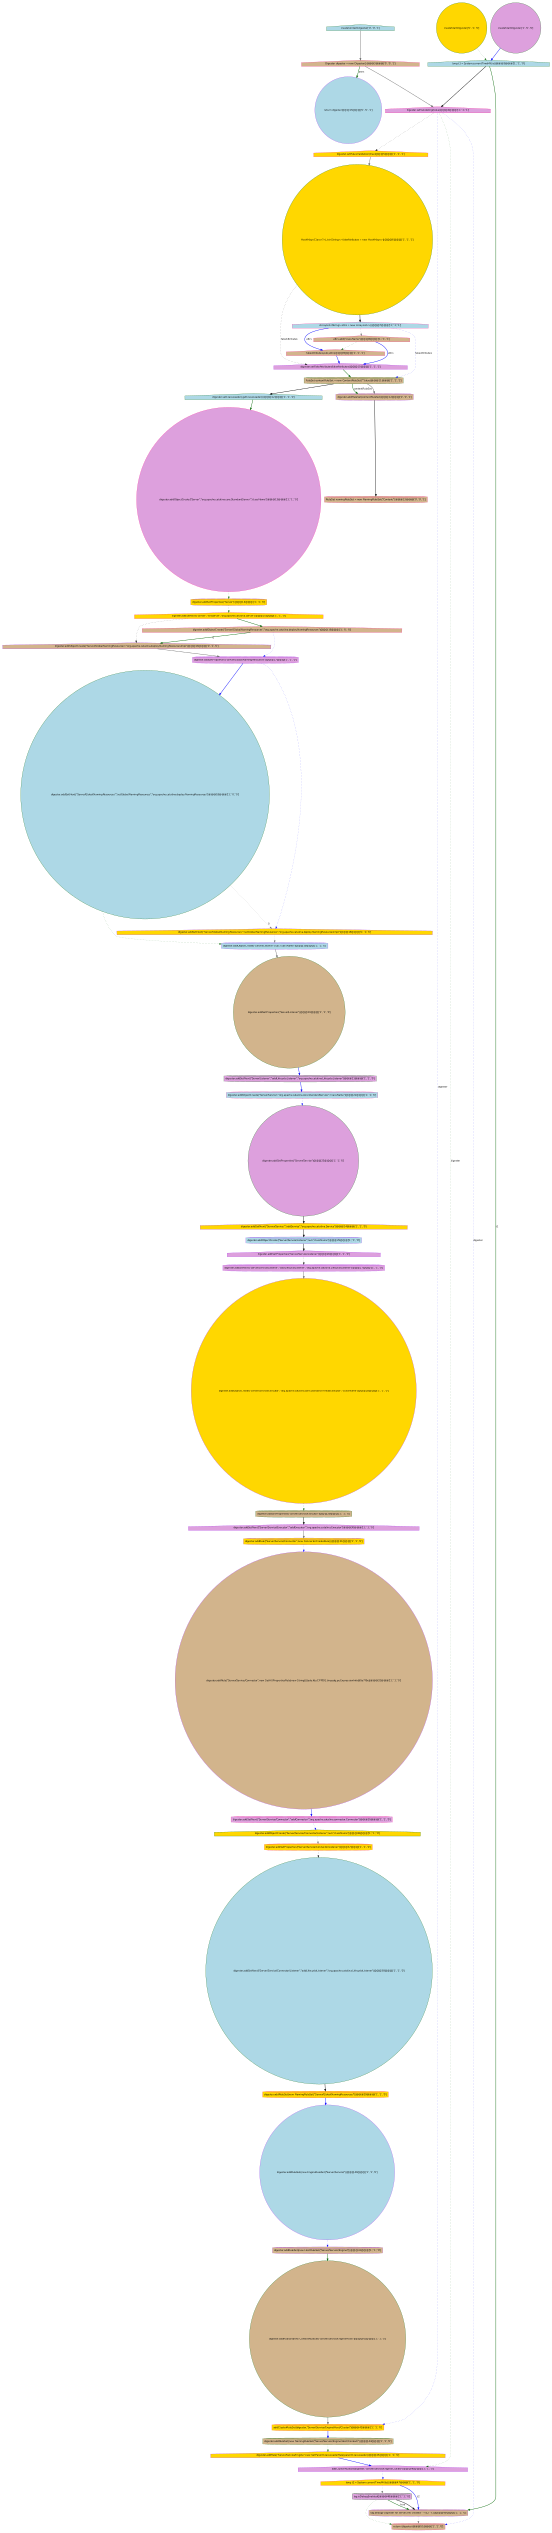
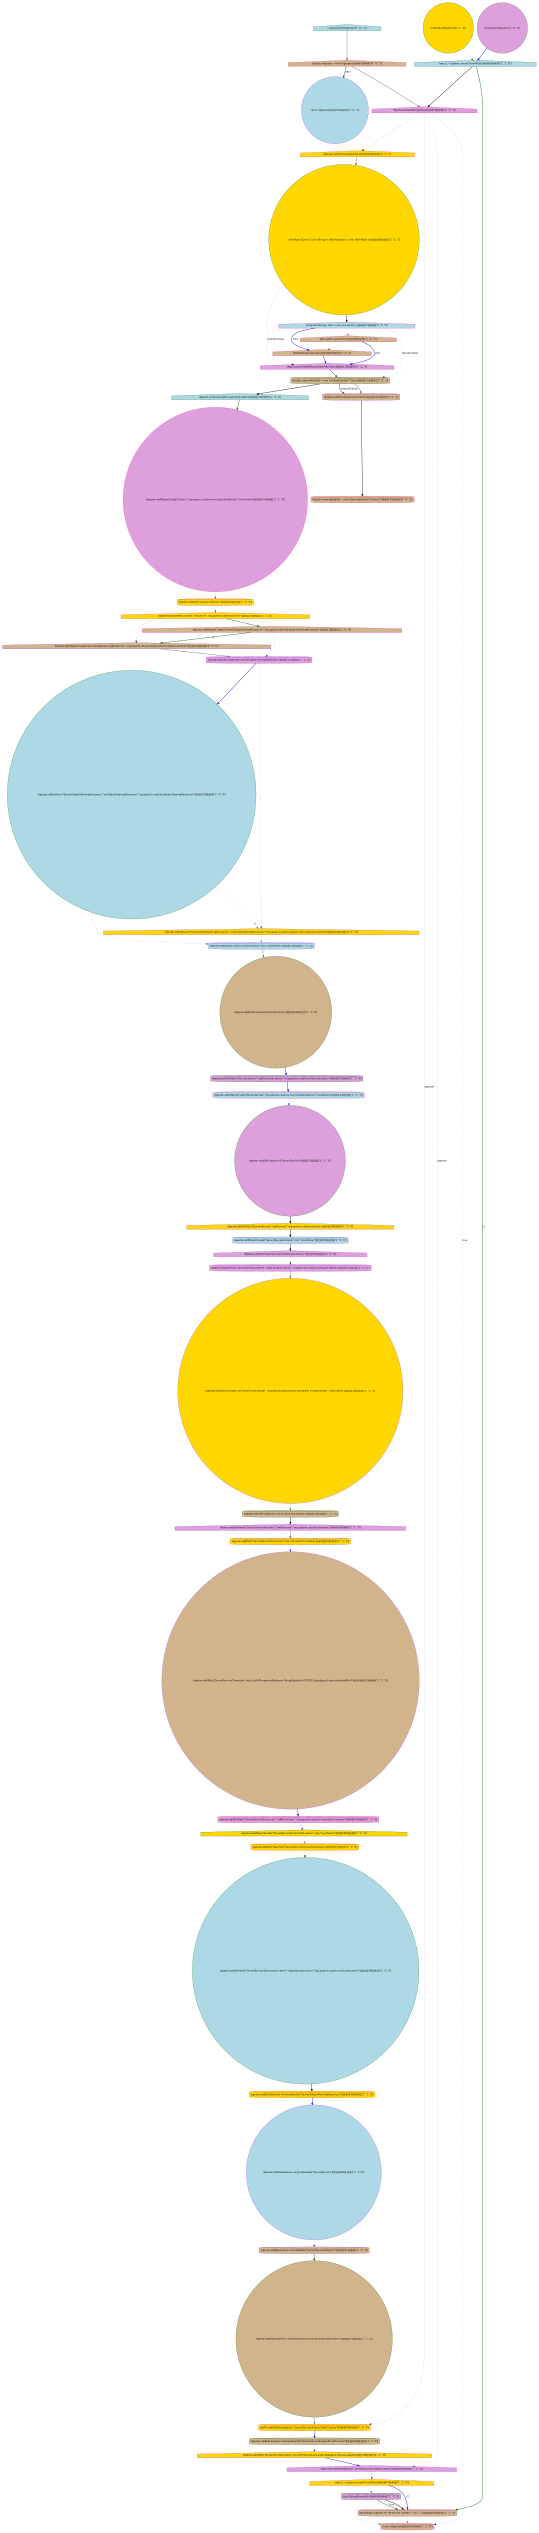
edge "digester.setValidating(false)@@@4@@@['1', '1', '1']" -> "return (digester)@@@51@@@['1', '1', '0']": label "digester" -> "true"
